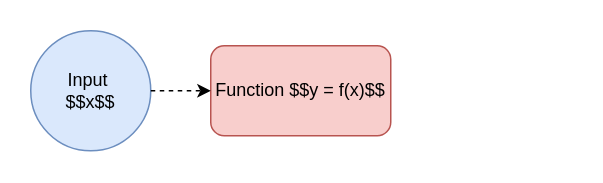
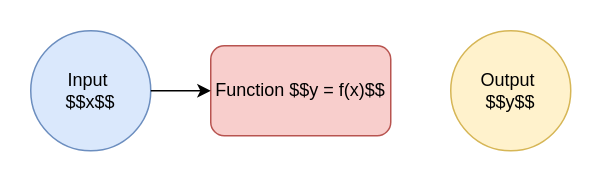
edge "Input $$x$$" -> "Function $$y = f(x)$$": style dashed -> solid
node "Output $$y$$": added
